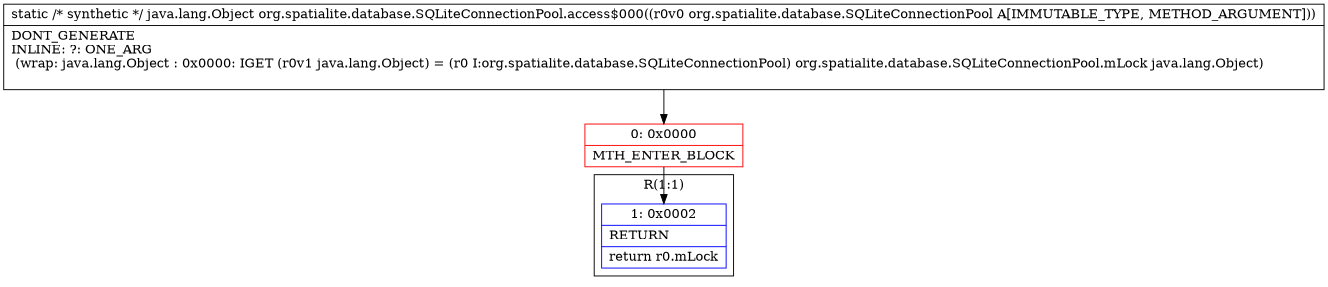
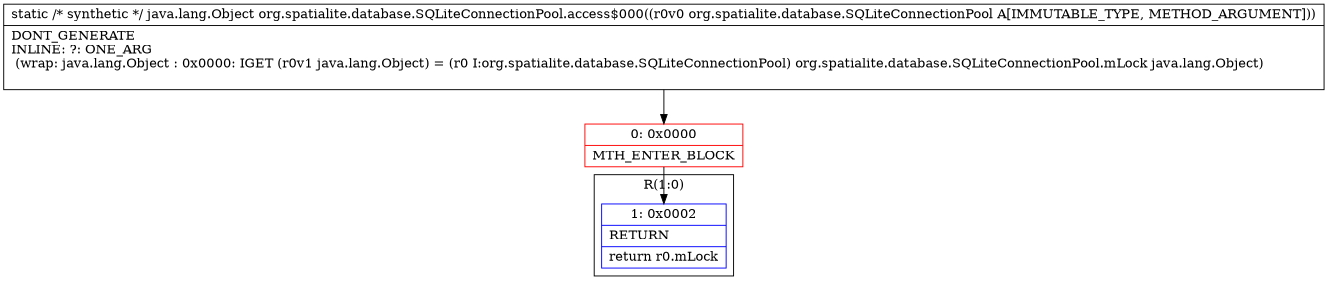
cluster "R(1:1)": label "R(1:1)" -> "R(1:0)"
